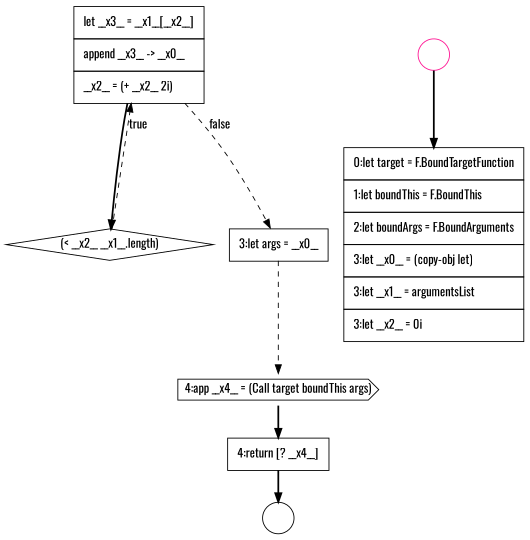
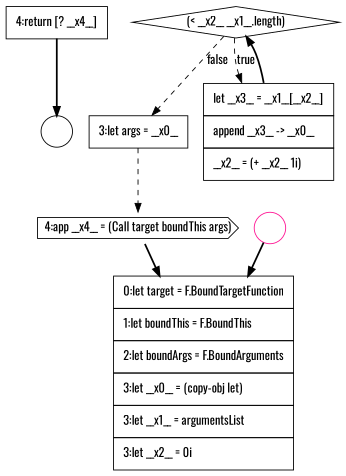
node "let __x3__ = __x1__[__x2__]": text "__x2__ = (+ __x2__ 2i)" -> "__x2__ = (+ __x2__ 1i)"
edge "let __x3__ = __x1__[__x2__]" -> "3:let args = __x0__": now "(< __x2__ __x1__.length)" -> "3:let args = __x0__"
edge "4:app __x4__ = (Call target boundThis args)" -> "4:return [? __x4__]": now "4:app __x4__ = (Call target boundThis args)" -> "0:let target = F.BoundTargetFunction"
